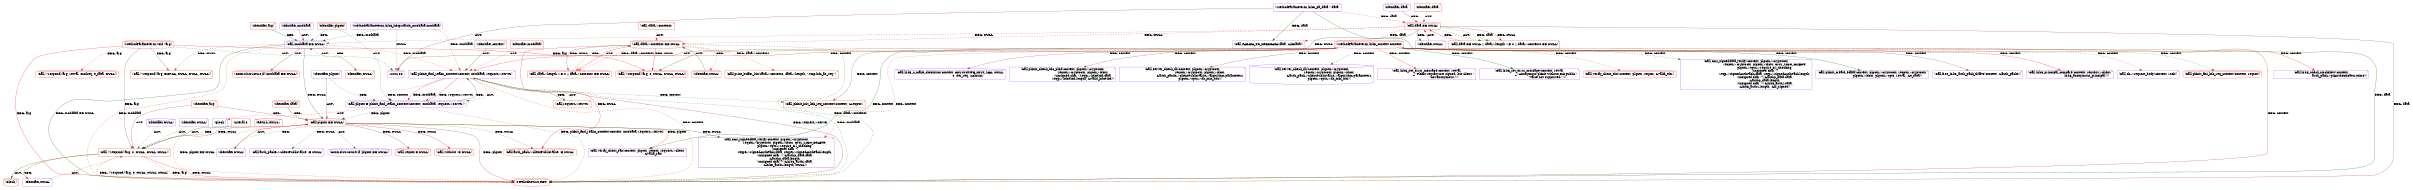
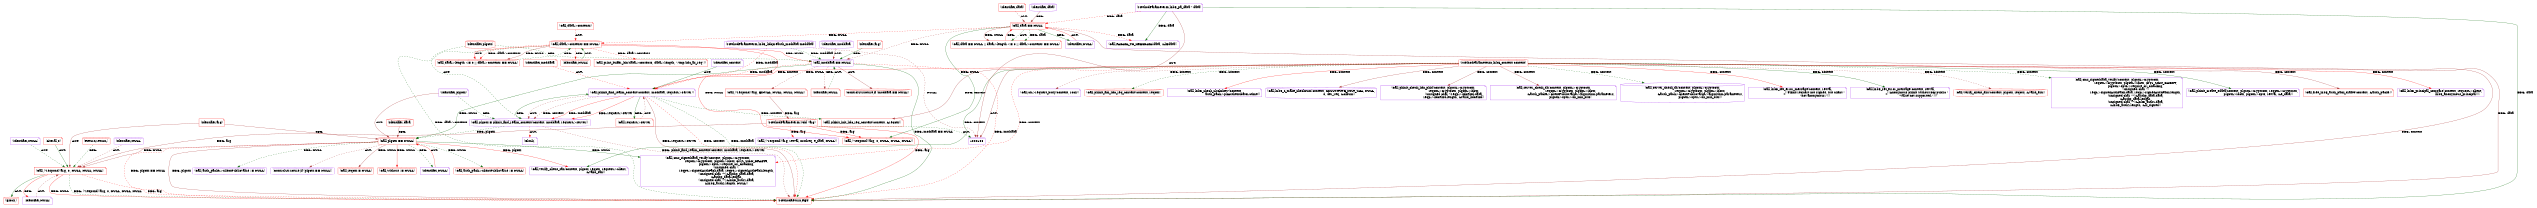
node "(Identifier,context)": color red -> purple
edge "(MethodParameterIn,void *arg)" -> "(Call,(*respond)(arg, EINVAL, NULL, NULL, NULL))": reversed
node "(Call,(*respond)(arg, retval, modreq, e_data, NULL))": color red -> purple
node "(Call,free_krb5_auth_pack_draft9(context, &auth_pack9))": color purple -> red
edge "(Call,data->contents == NULL)" -> "(Call,auth_pack->clientPublicValue != NULL)": now "(Call,data->contents == NULL)" -> "(Call,moddata == NULL)"
node "(Call,auth_pack9->clientPublicValue != NULL)": shape note -> cylinder
